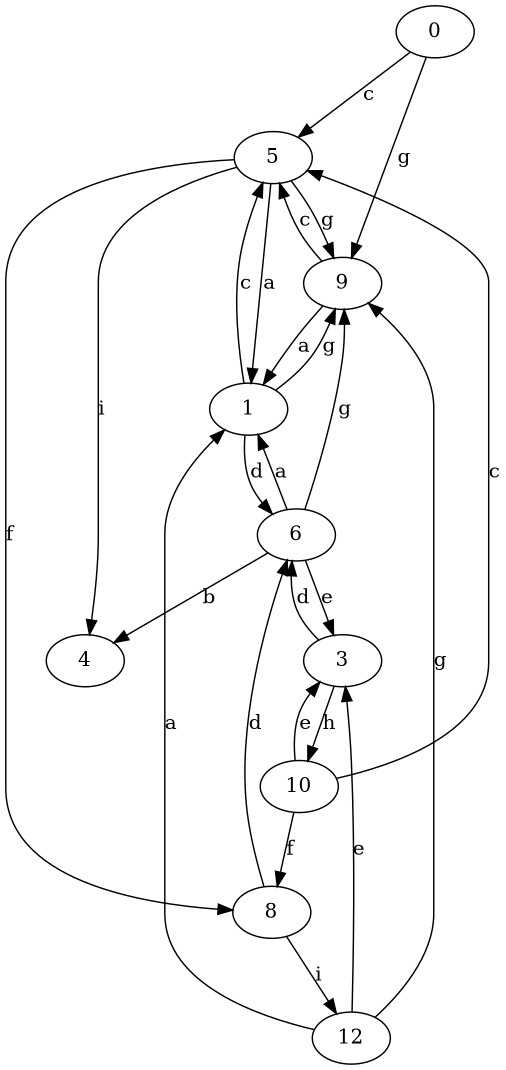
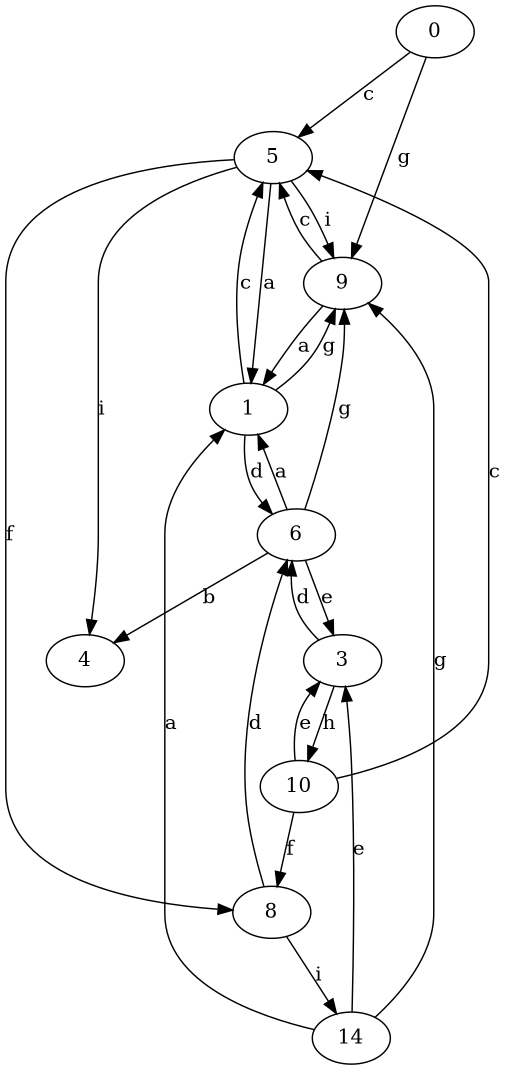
edge "5" -> "9": label "g" -> "i"
node "12": label "12" -> "14"
